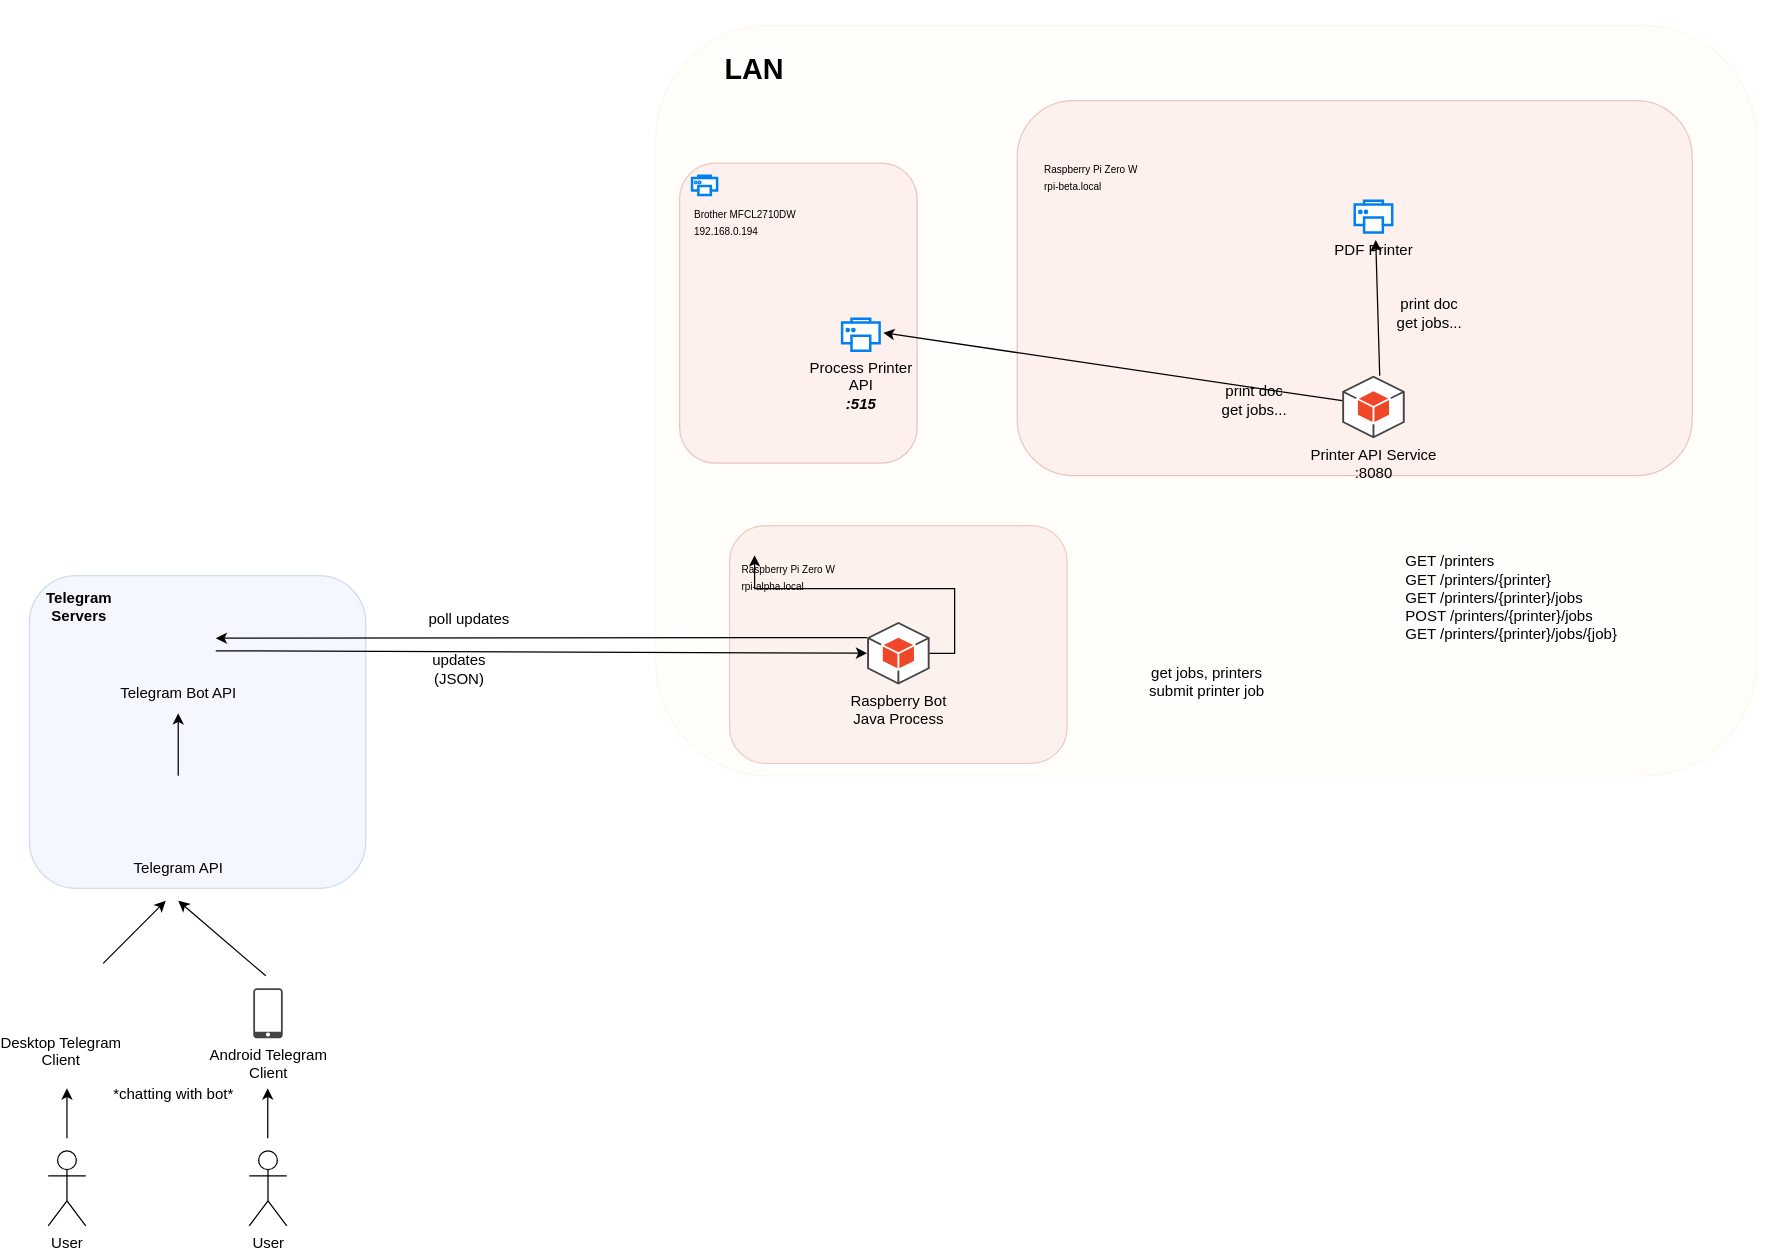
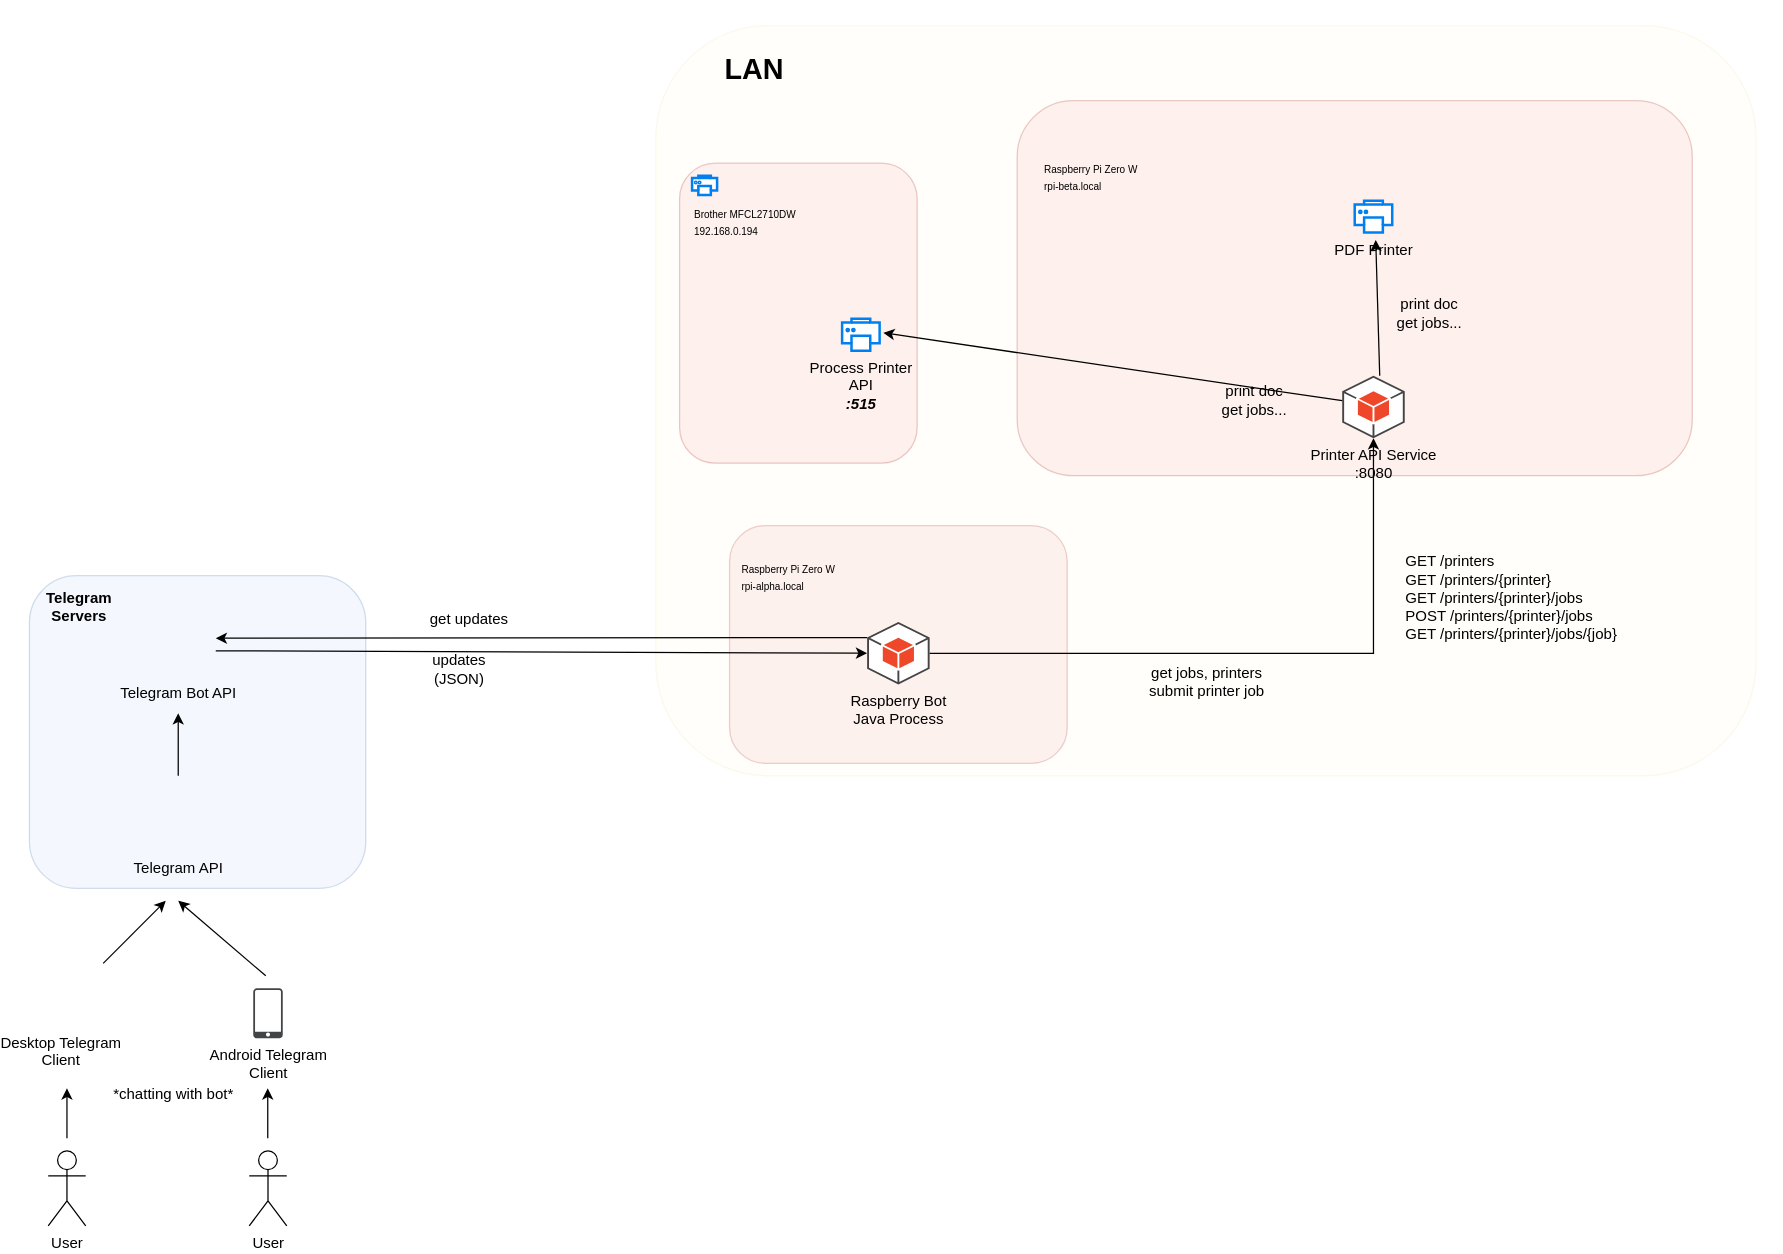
edge "Raspberry Bot Java Process" -> "Raspberry Pi Zero W rpi-alpha.local": now "Raspberry Bot Java Process" -> "Printer API Service :8080"
node "poll updates": label "poll updates" -> "get updates"
